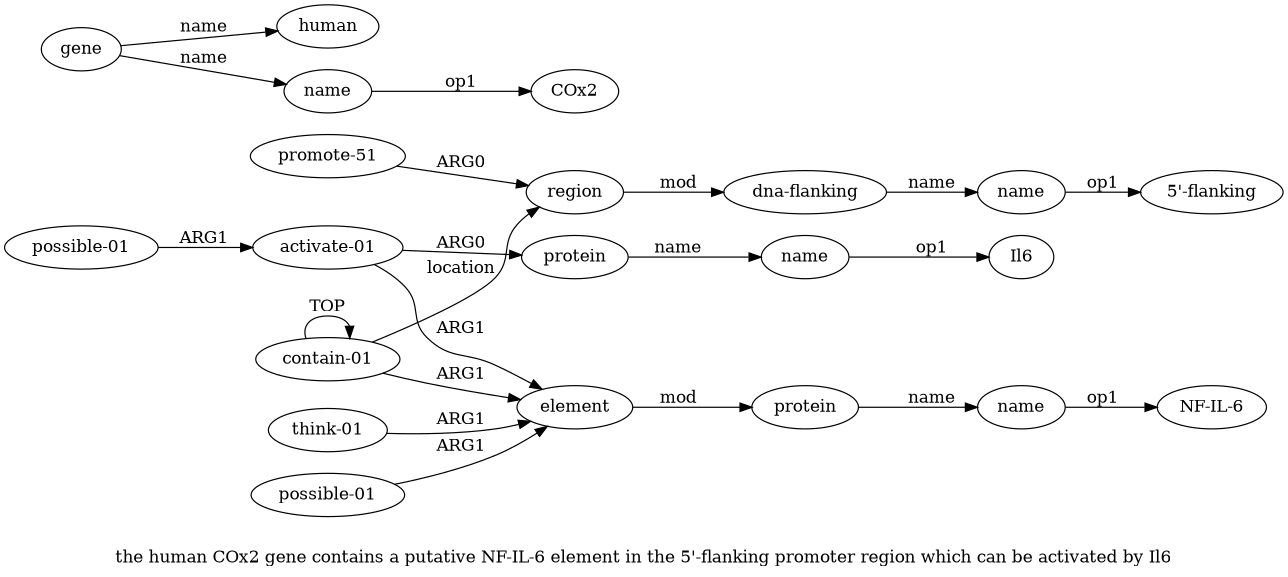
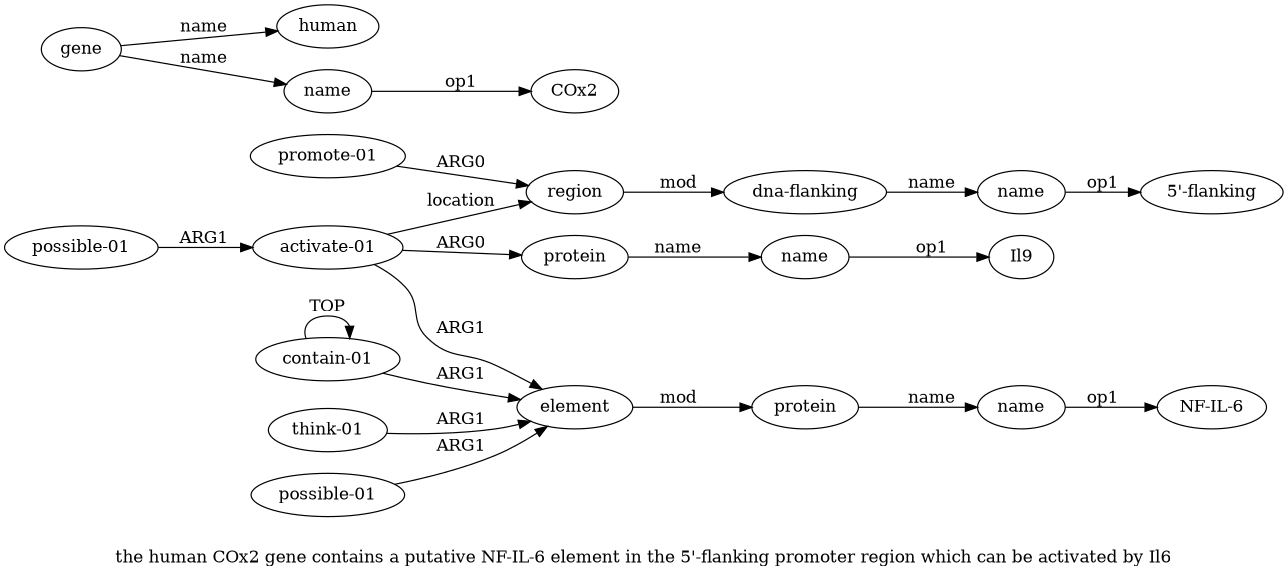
node "promote-51": label "promote-51" -> "promote-01"
node "Il6": label "Il6" -> "Il9"
edge "contain-01" -> "region": now "activate-01" -> "region"
